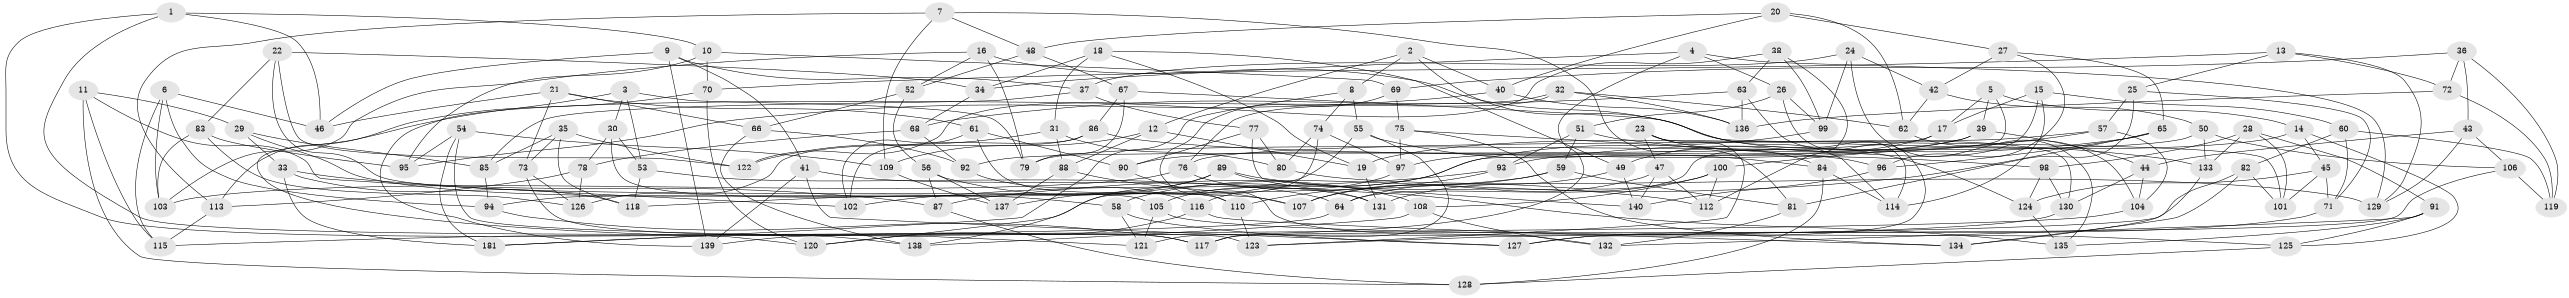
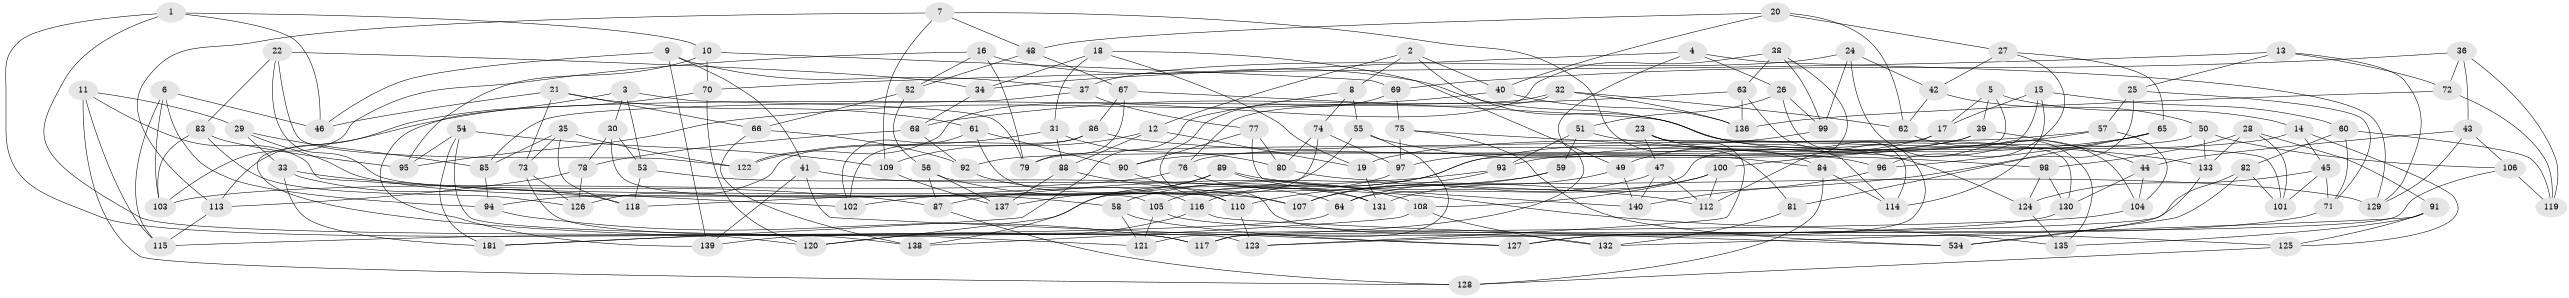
edge "59" -- "81": removed
node "134": label "134" -> "534"
